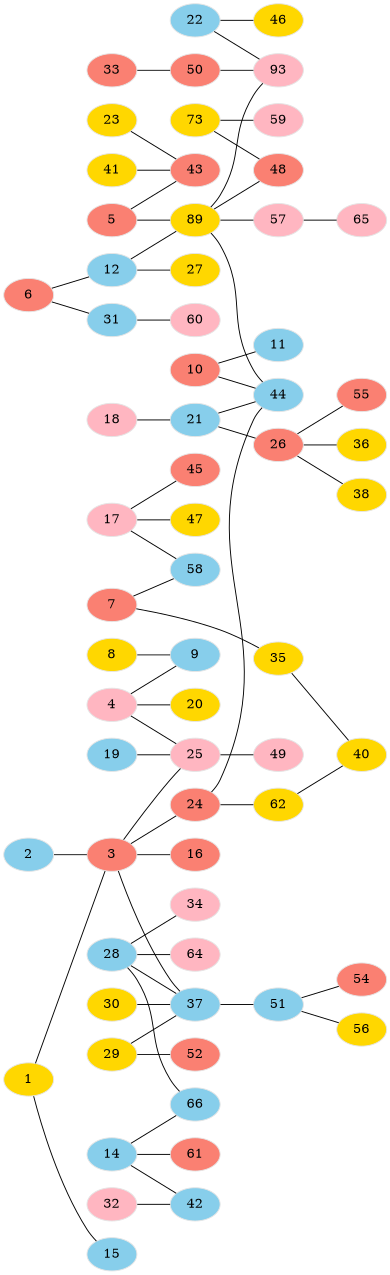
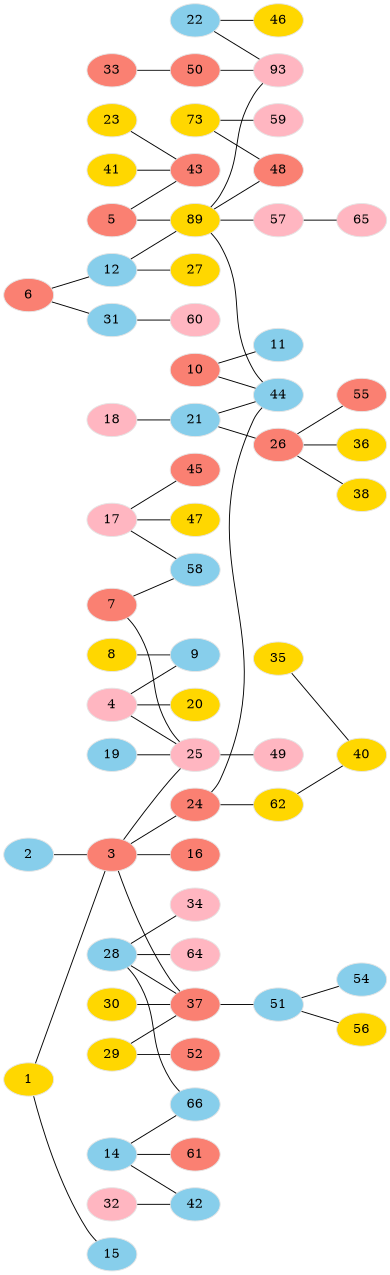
edge "7" -- "35": now "7" -- "25"
node "54": fillcolor salmon -> skyblue
node "37": fillcolor skyblue -> salmon
